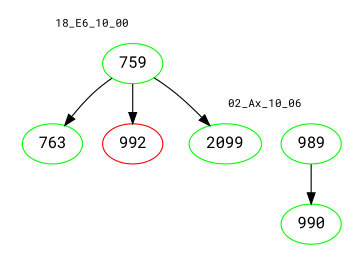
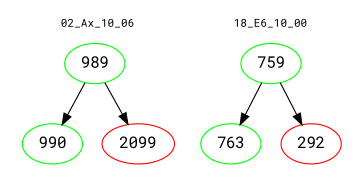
edge "759" -> "2099": now "989" -> "2099"
node "992": label "992" -> "292"
node "2099": color green -> red
